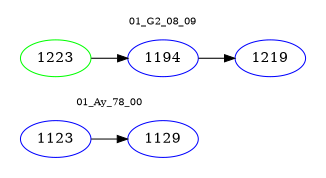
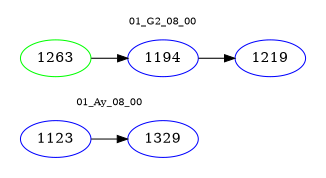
cluster "01_G2_08_09": label "01_G2_08_09" -> "01_G2_08_00"
node "1223": label "1223" -> "1263"
cluster "01_Ay_78_00": label "01_Ay_78_00" -> "01_Ay_08_00"
node "1129": label "1129" -> "1329"
